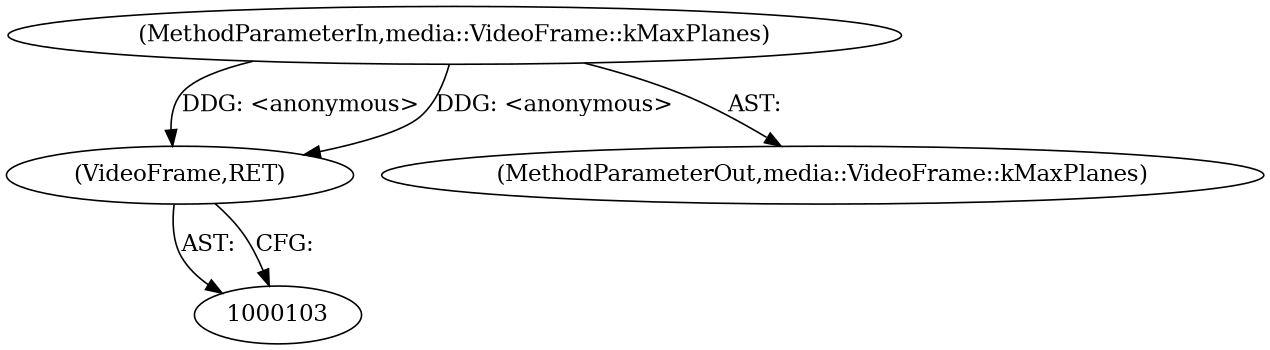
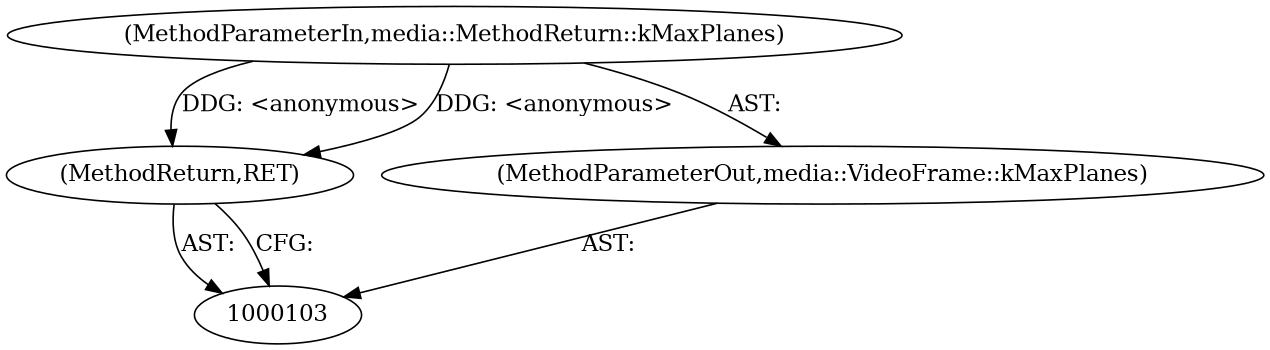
node "(MethodParameterIn,media::VideoFrame::kMaxPlanes)": label "(MethodParameterIn,media::VideoFrame::kMaxPlanes)" -> "(MethodParameterIn,media::MethodReturn::kMaxPlanes)"
node "(VideoFrame,RET)": label "(VideoFrame,RET)" -> "(MethodReturn,RET)"
edge "(MethodParameterOut,media::VideoFrame::kMaxPlanes)" -> "1000103": added, label "AST:"
